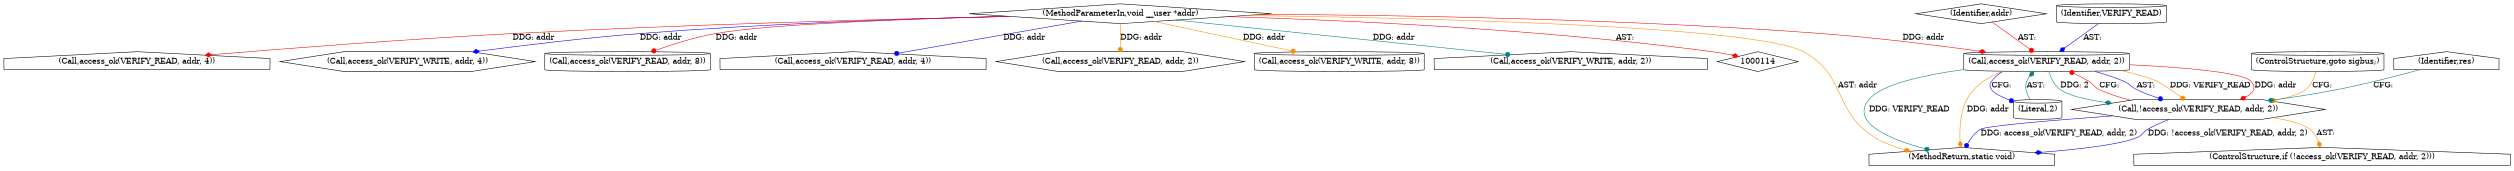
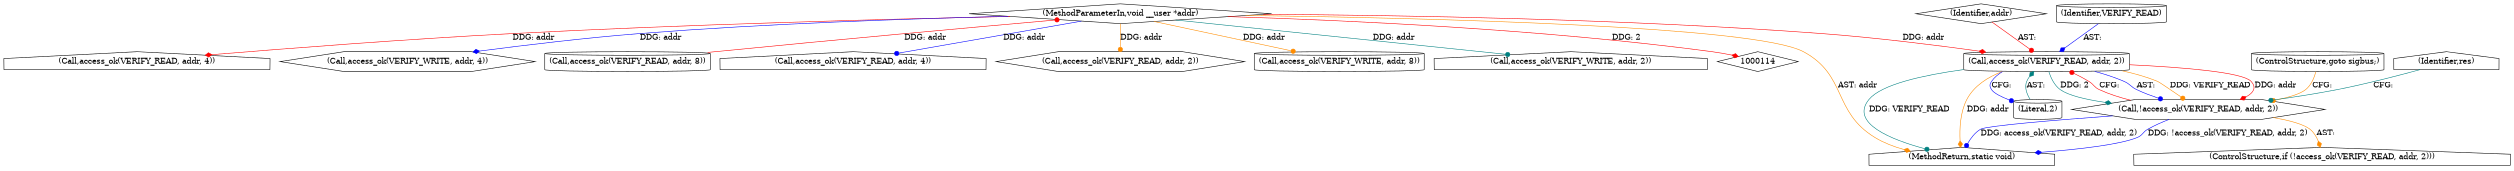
edge "(MethodParameterIn,void __user *addr)" -> "(Call,access_ok(VERIFY_READ, addr, 8))": reversed
edge "(MethodParameterIn,void __user *addr)" -> "1000114": label "AST: " -> "DDG: 2"
